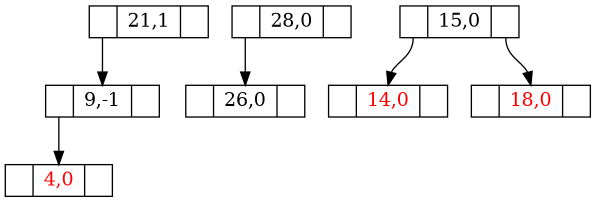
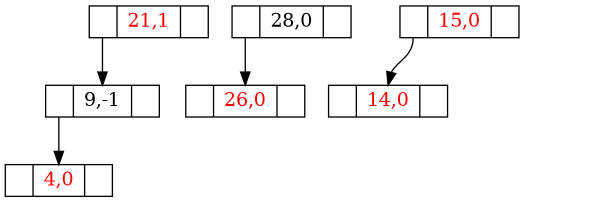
node "21,1": fontcolor black -> red
node "15,0": fontcolor black -> red
node "26,0": fontcolor black -> red
node "18,0": removed
